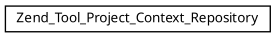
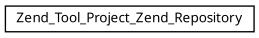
node "Zend_Tool_Project_Context_Repository": label "Zend_Tool_Project_Context_Repository" -> "Zend_Tool_Project_Zend_Repository"
